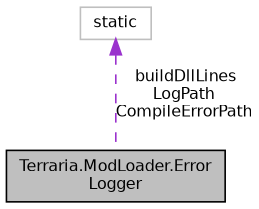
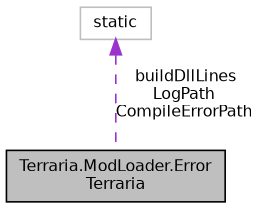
node "Terraria.ModLoader.Error Logger": label "Terraria.ModLoader.Error Logger" -> "Terraria.ModLoader.Error Terraria"
